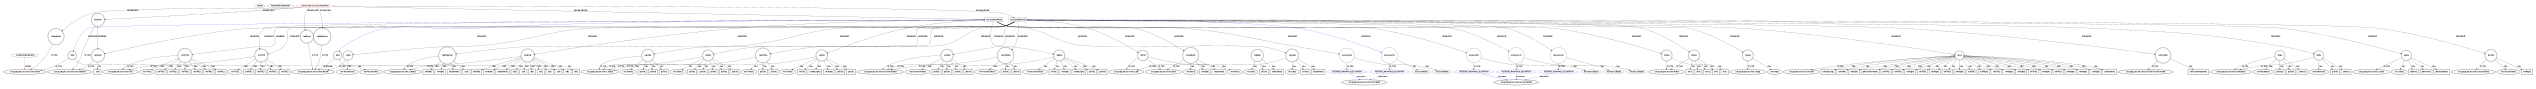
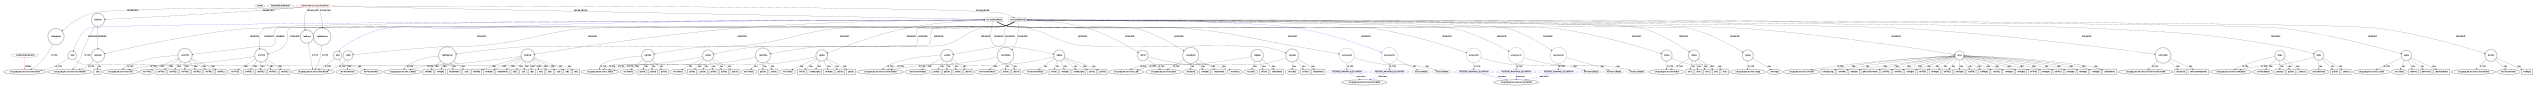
edge "VAR105" -> "com.google.gwt.user.client.ui.Label": now "mdpLabel" -> "com.google.gwt.user.client.ui.Label"
edge "VAR4" -> "com.google.gwt.user.client.ui.AbsolutePanel": label "OF_DECLARE" -> "OF_TYPE"
node "setColSpan()": added
